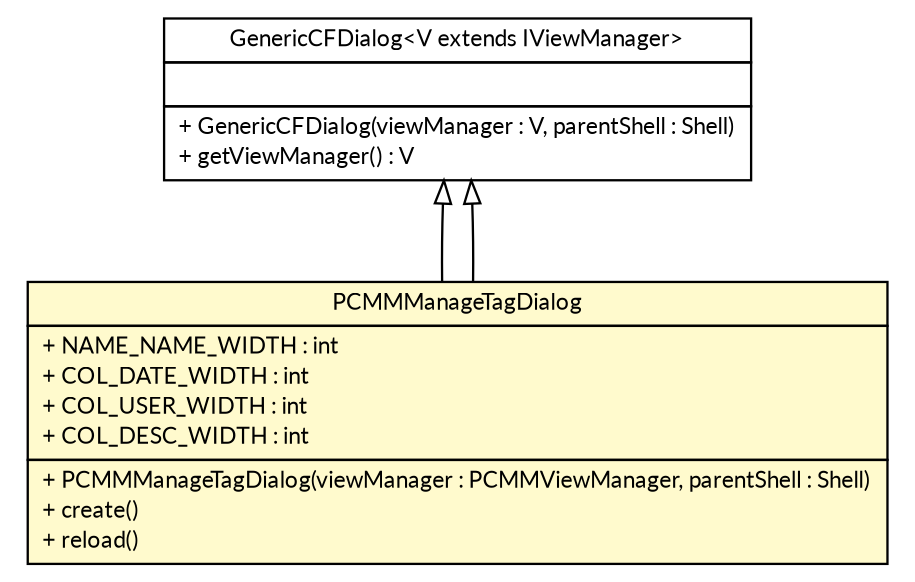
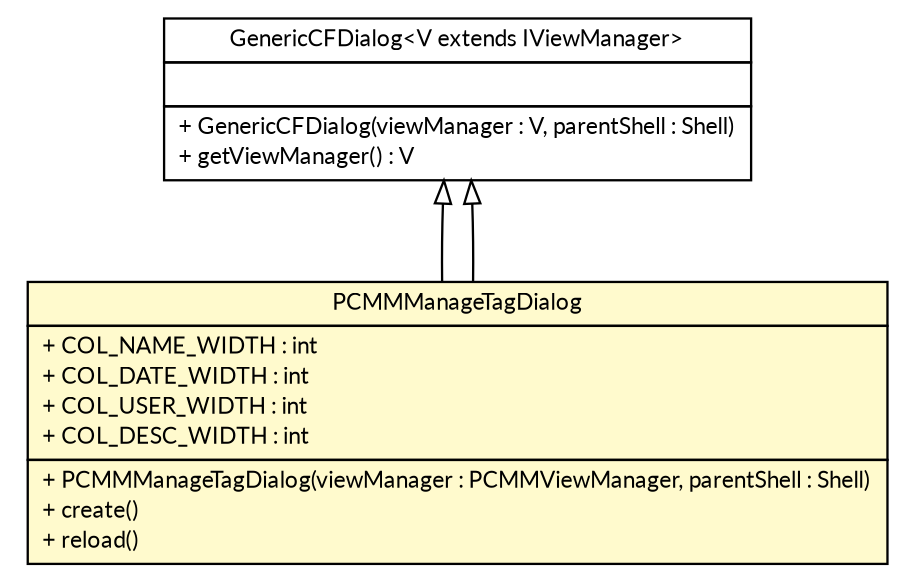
node "PCMMManageTagDialog": text "+ NAME_NAME_WIDTH : int" -> "+ COL_NAME_WIDTH : int"
